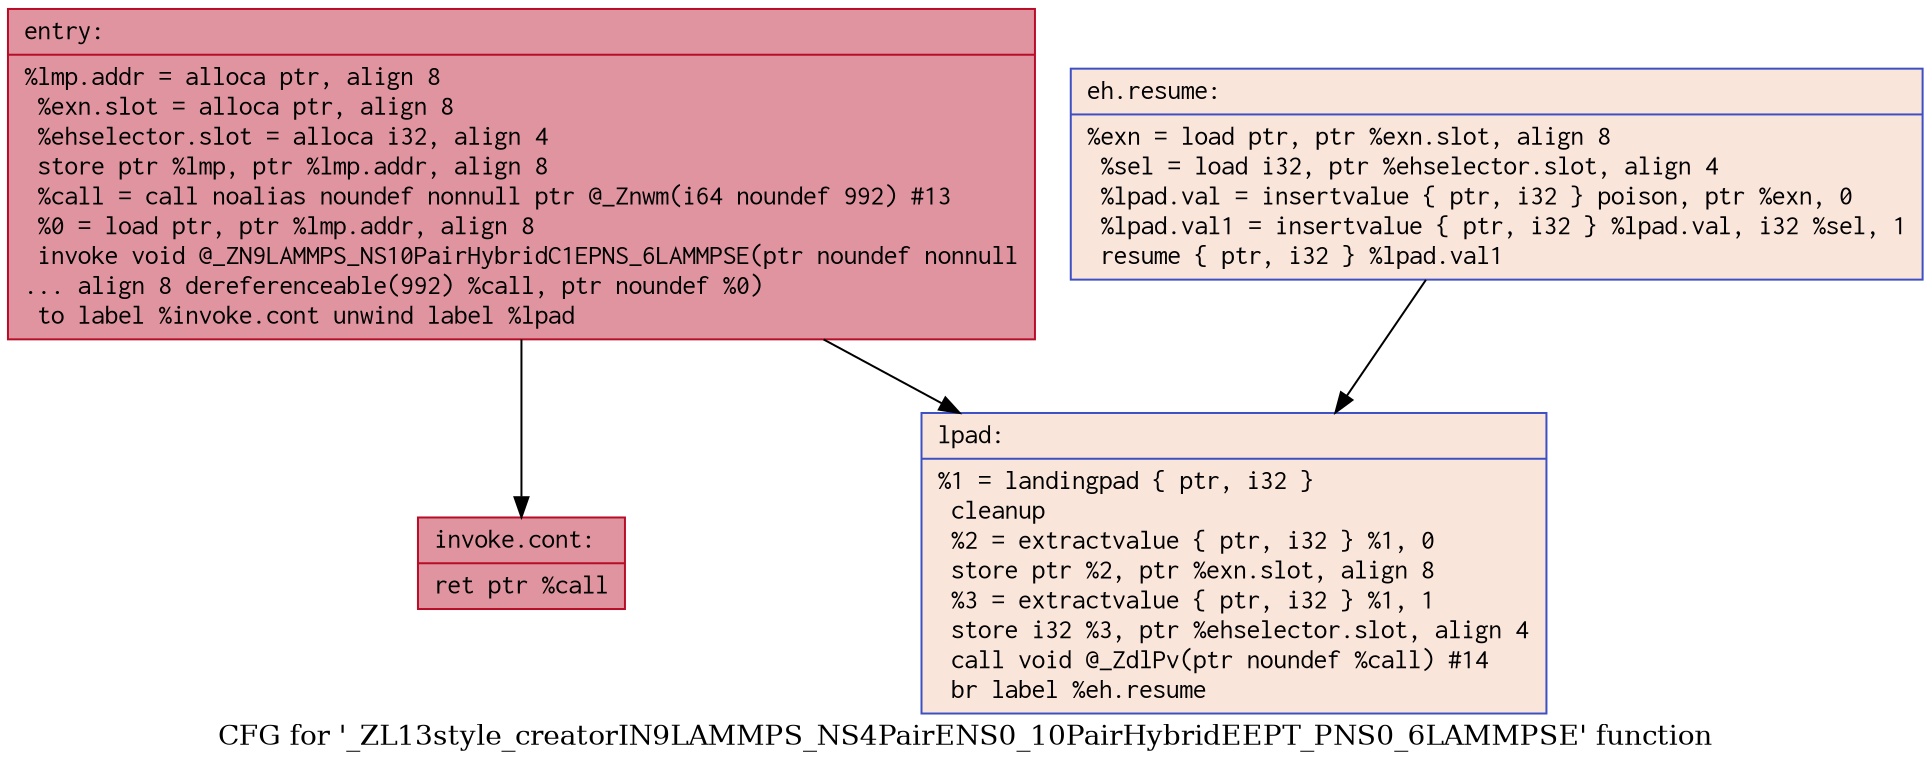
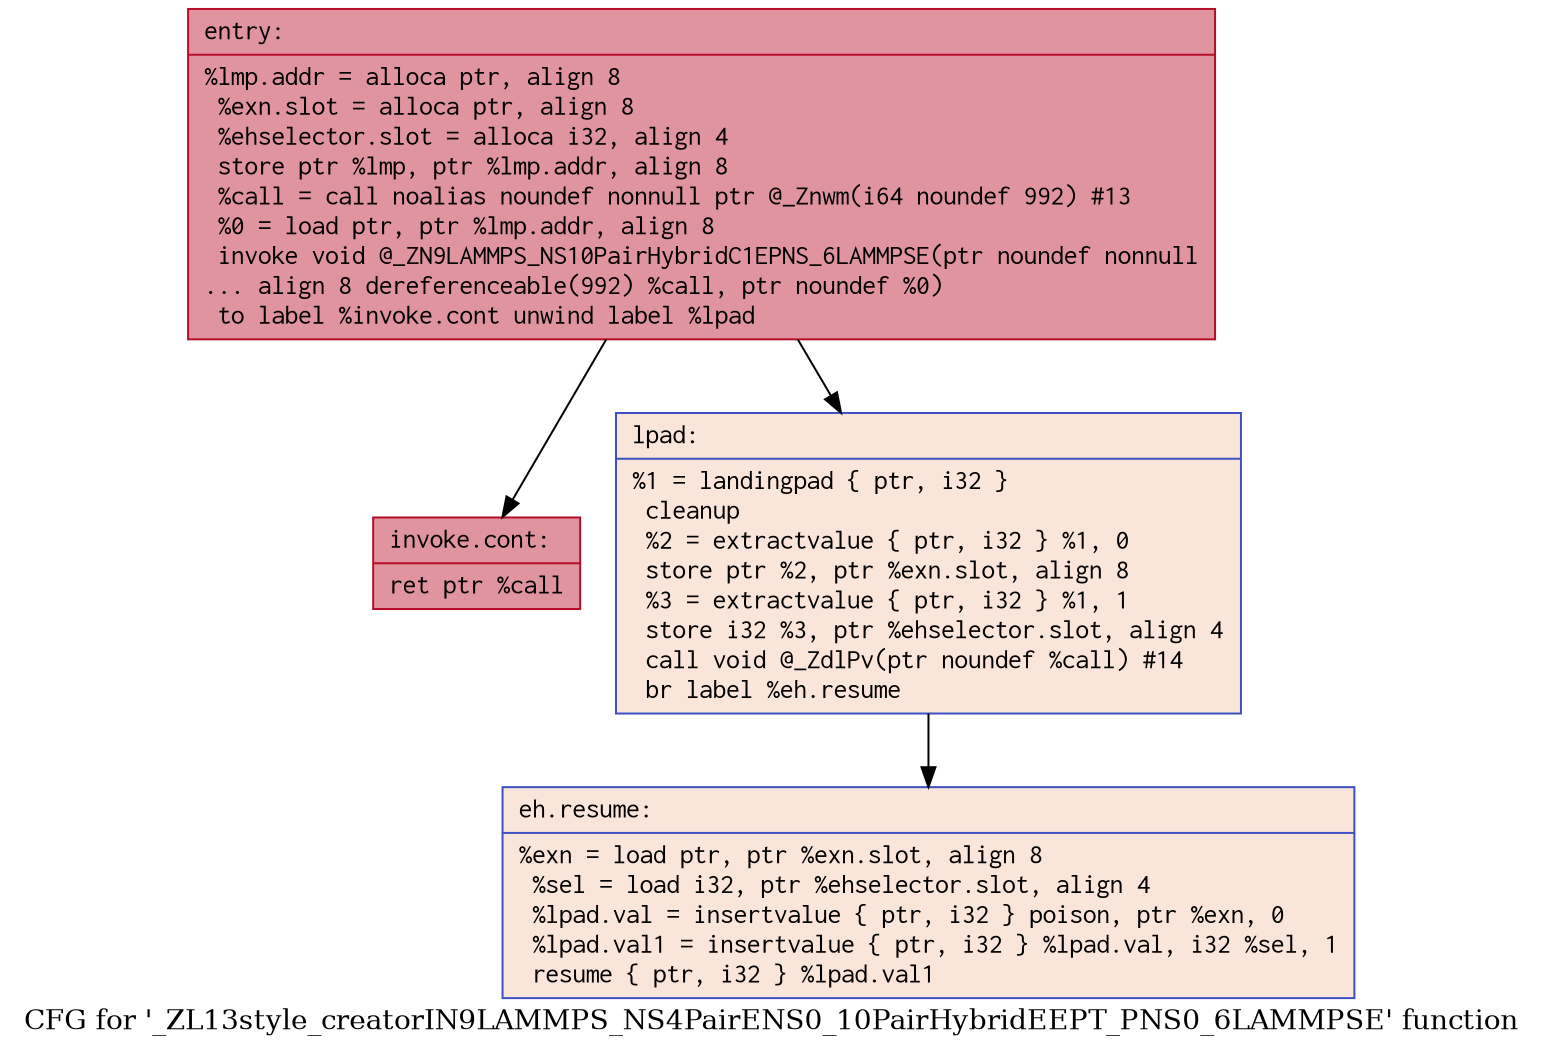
edge "eh.resume:" -> "lpad:": reversed
